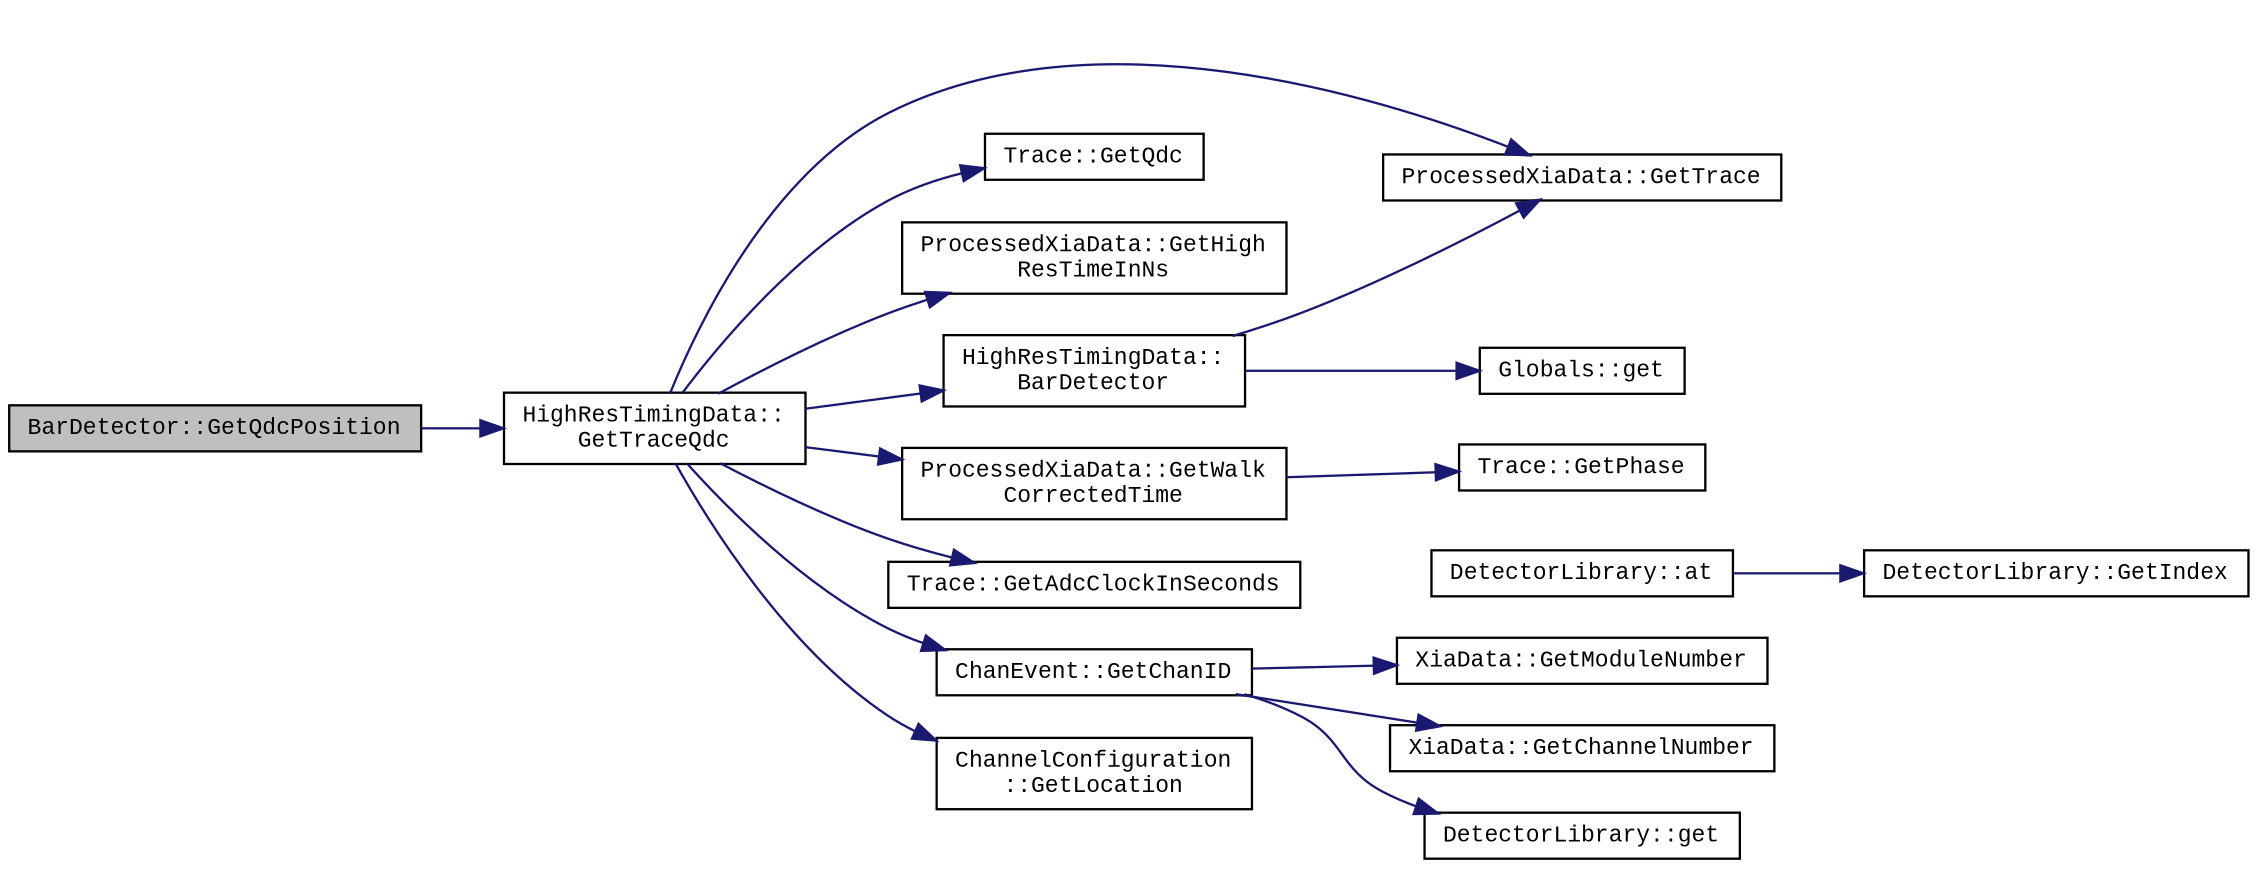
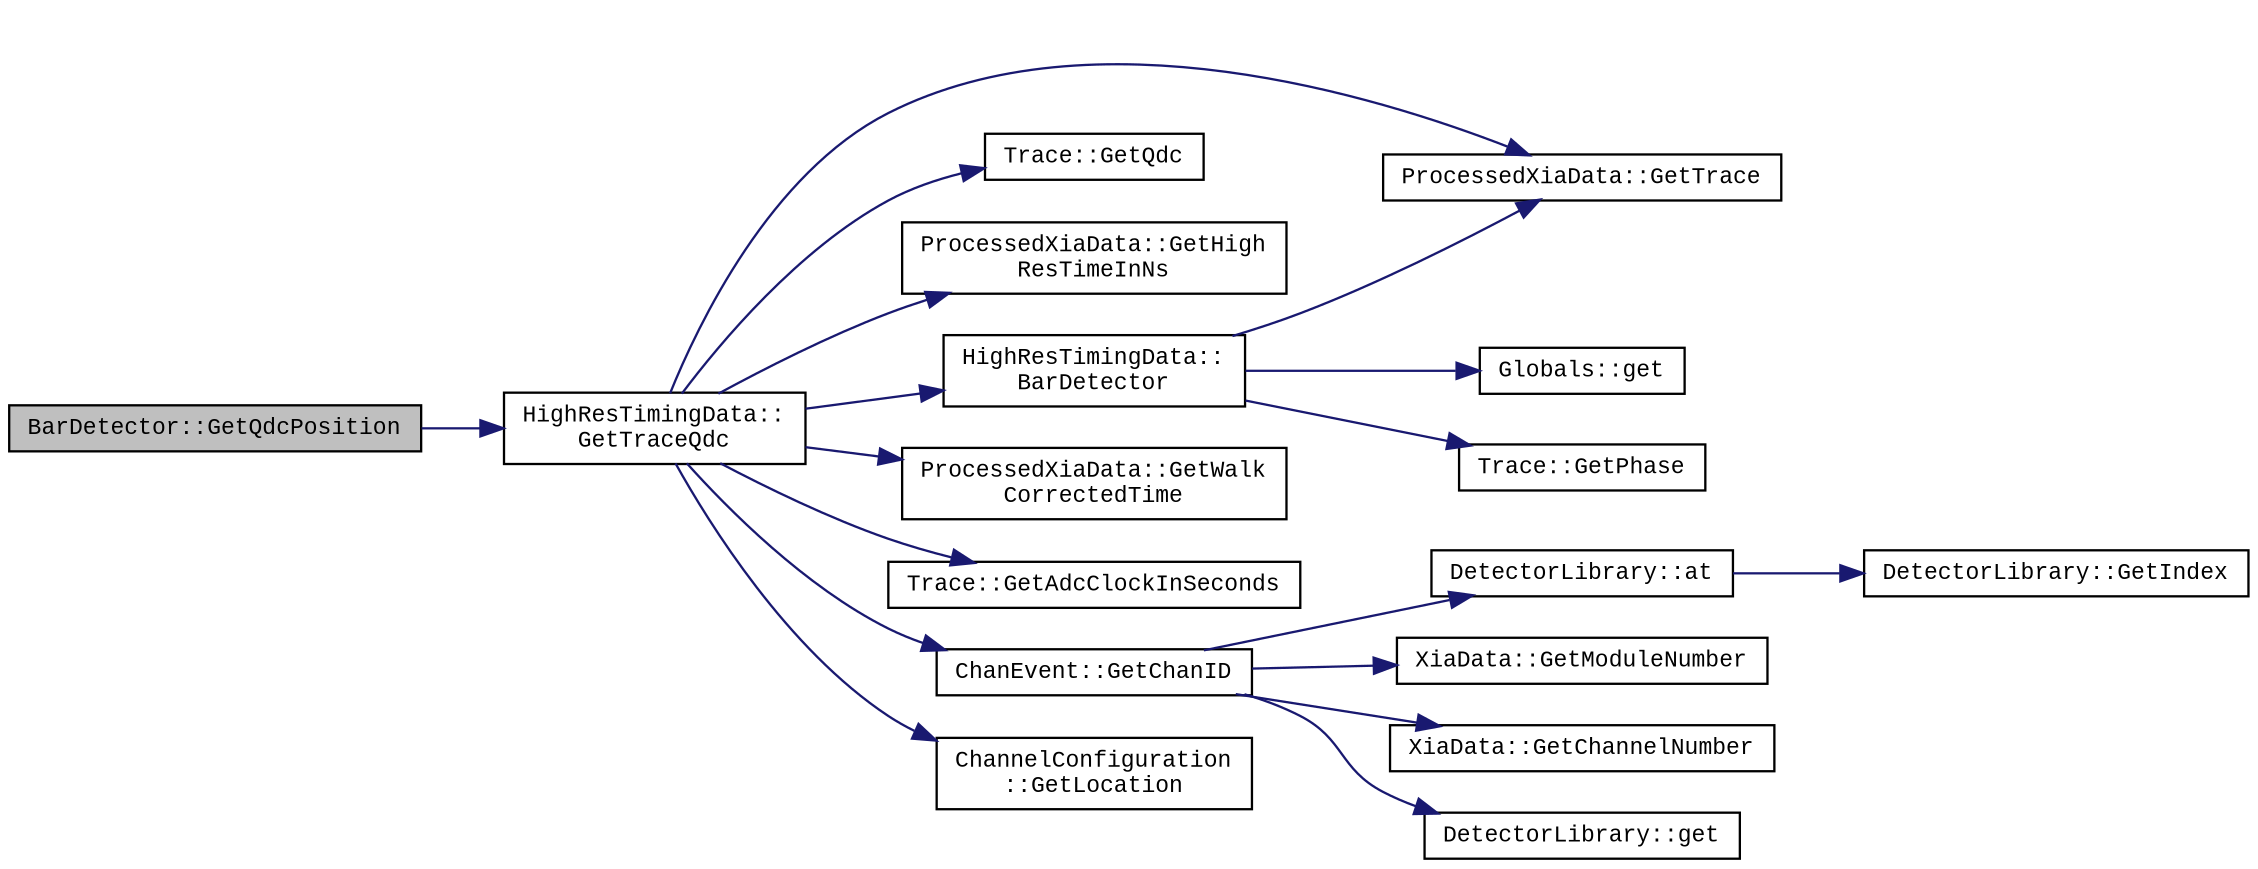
edge "ProcessedXiaData::GetWalk CorrectedTime" -> "Trace::GetPhase": now "HighResTimingData:: BarDetector" -> "Trace::GetPhase"
edge "ChanEvent::GetChanID" -> "DetectorLibrary::at": added
